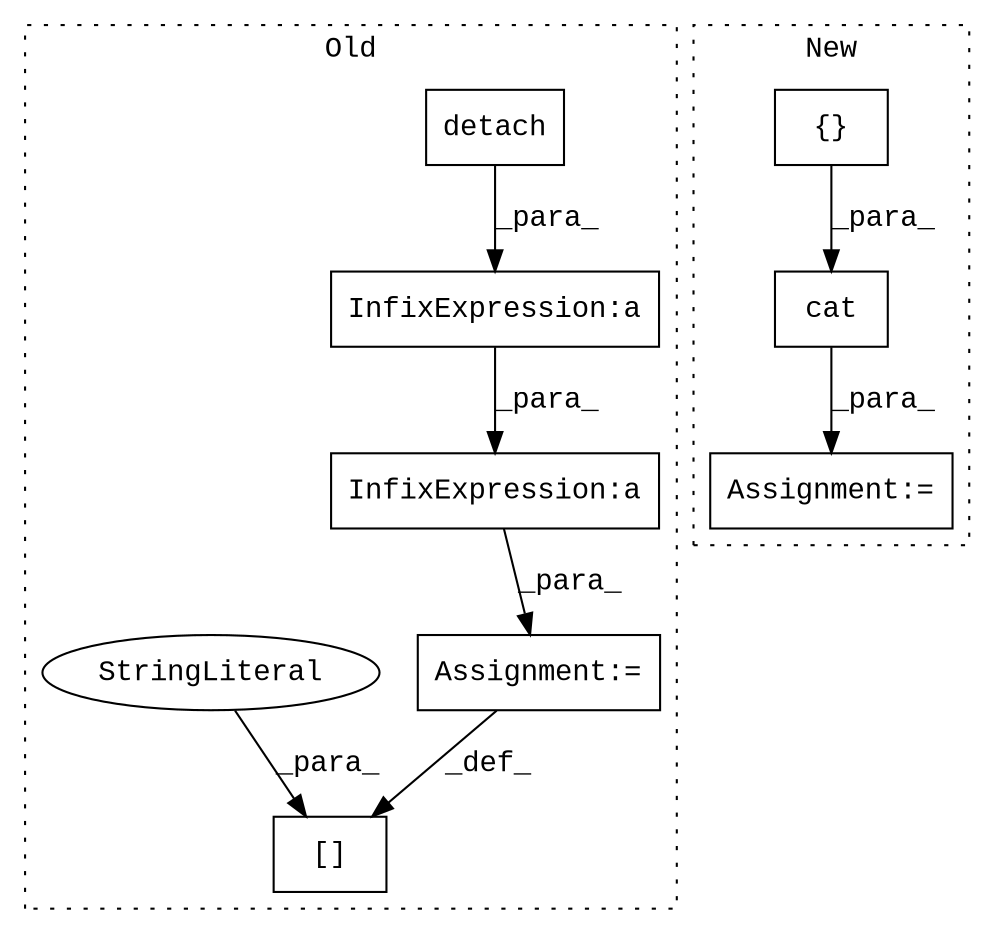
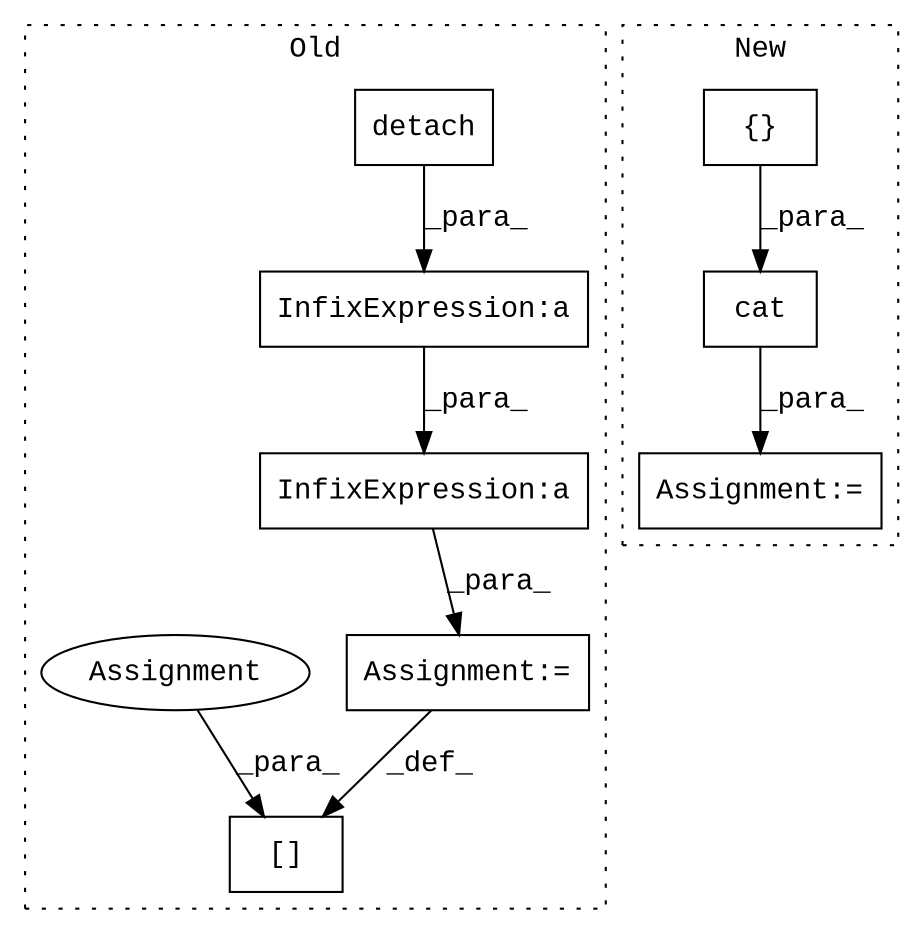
node "StringLiteral": label "StringLiteral" -> "Assignment"
